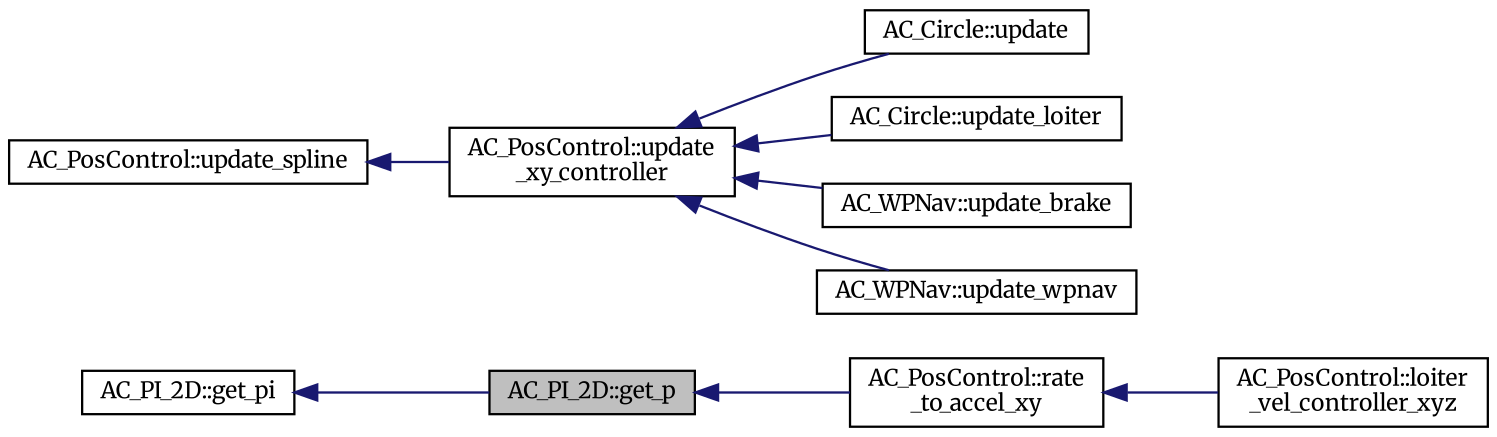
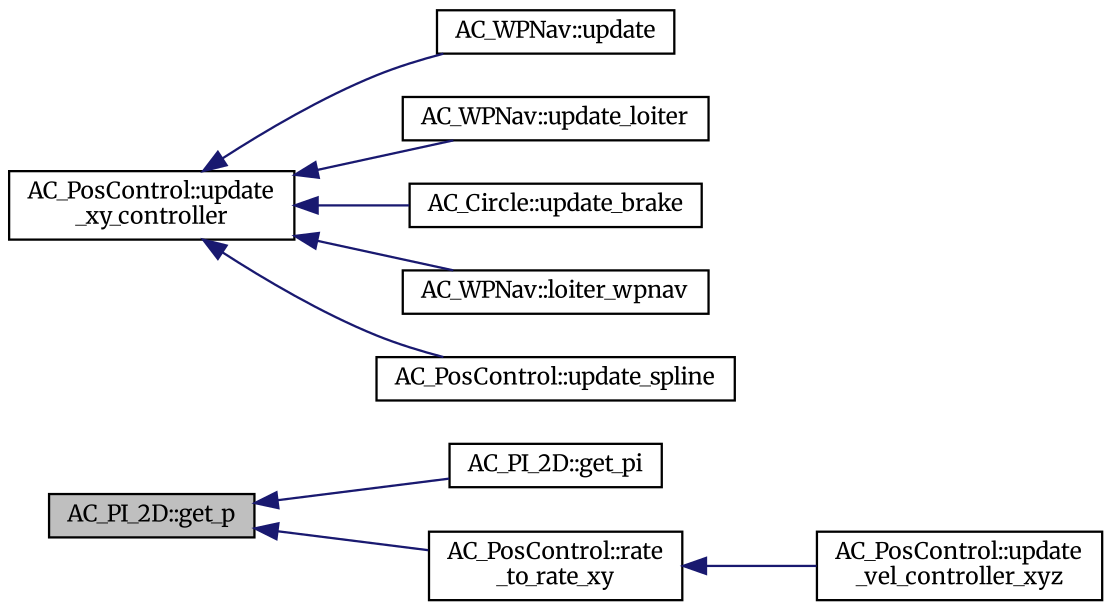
node "AC_Circle::update": label "AC_Circle::update" -> "AC_WPNav::update"
node "AC_Circle::update_loiter": label "AC_Circle::update_loiter" -> "AC_WPNav::update_loiter"
edge "AC_PosControl::update _xy_controller" -> "AC_PosControl::update_spline": reversed
node "AC_WPNav::update_brake": label "AC_WPNav::update_brake" -> "AC_Circle::update_brake"
node "AC_WPNav::update_wpnav": label "AC_WPNav::update_wpnav" -> "AC_WPNav::loiter_wpnav"
edge "AC_PI_2D::get_p" -> "AC_PI_2D::get_pi": reversed
node "AC_PosControl::rate _to_accel_xy": label "AC_PosControl::rate _to_accel_xy" -> "AC_PosControl::rate _to_rate_xy"
node "AC_PosControl::loiter _vel_controller_xyz": label "AC_PosControl::loiter _vel_controller_xyz" -> "AC_PosControl::update _vel_controller_xyz"
